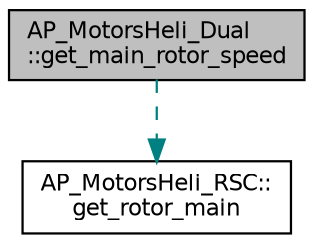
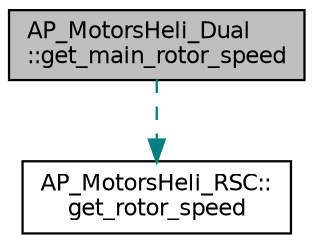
node "AP_MotorsHeli_RSC:: get_rotor_main": label "AP_MotorsHeli_RSC:: get_rotor_main" -> "AP_MotorsHeli_RSC:: get_rotor_speed"
